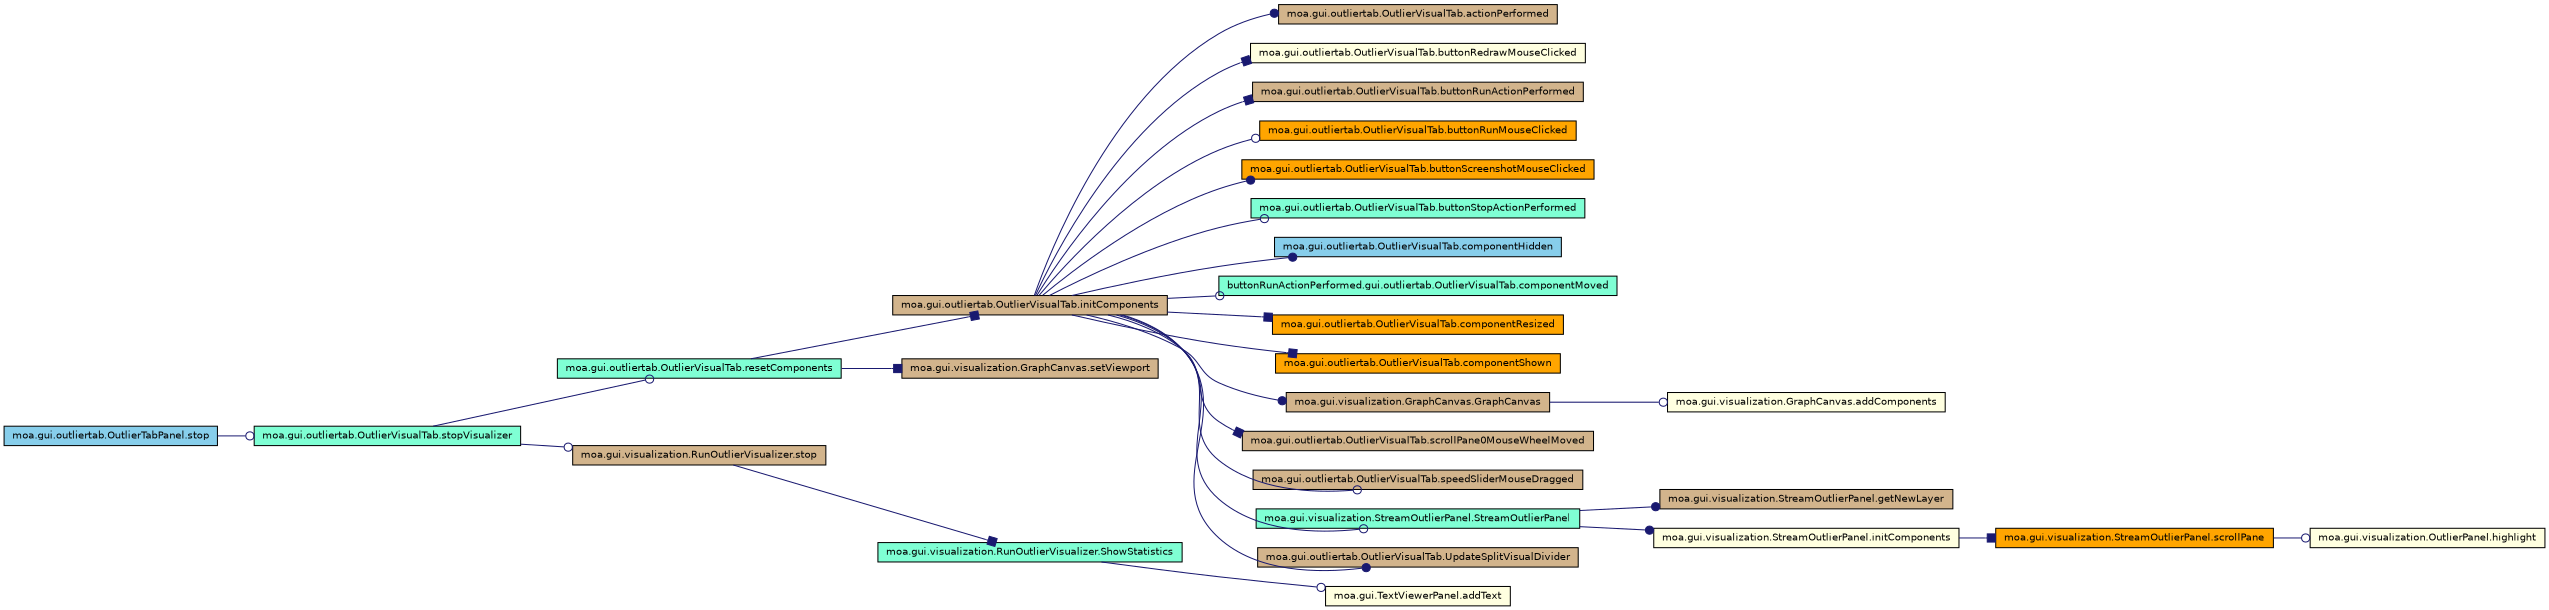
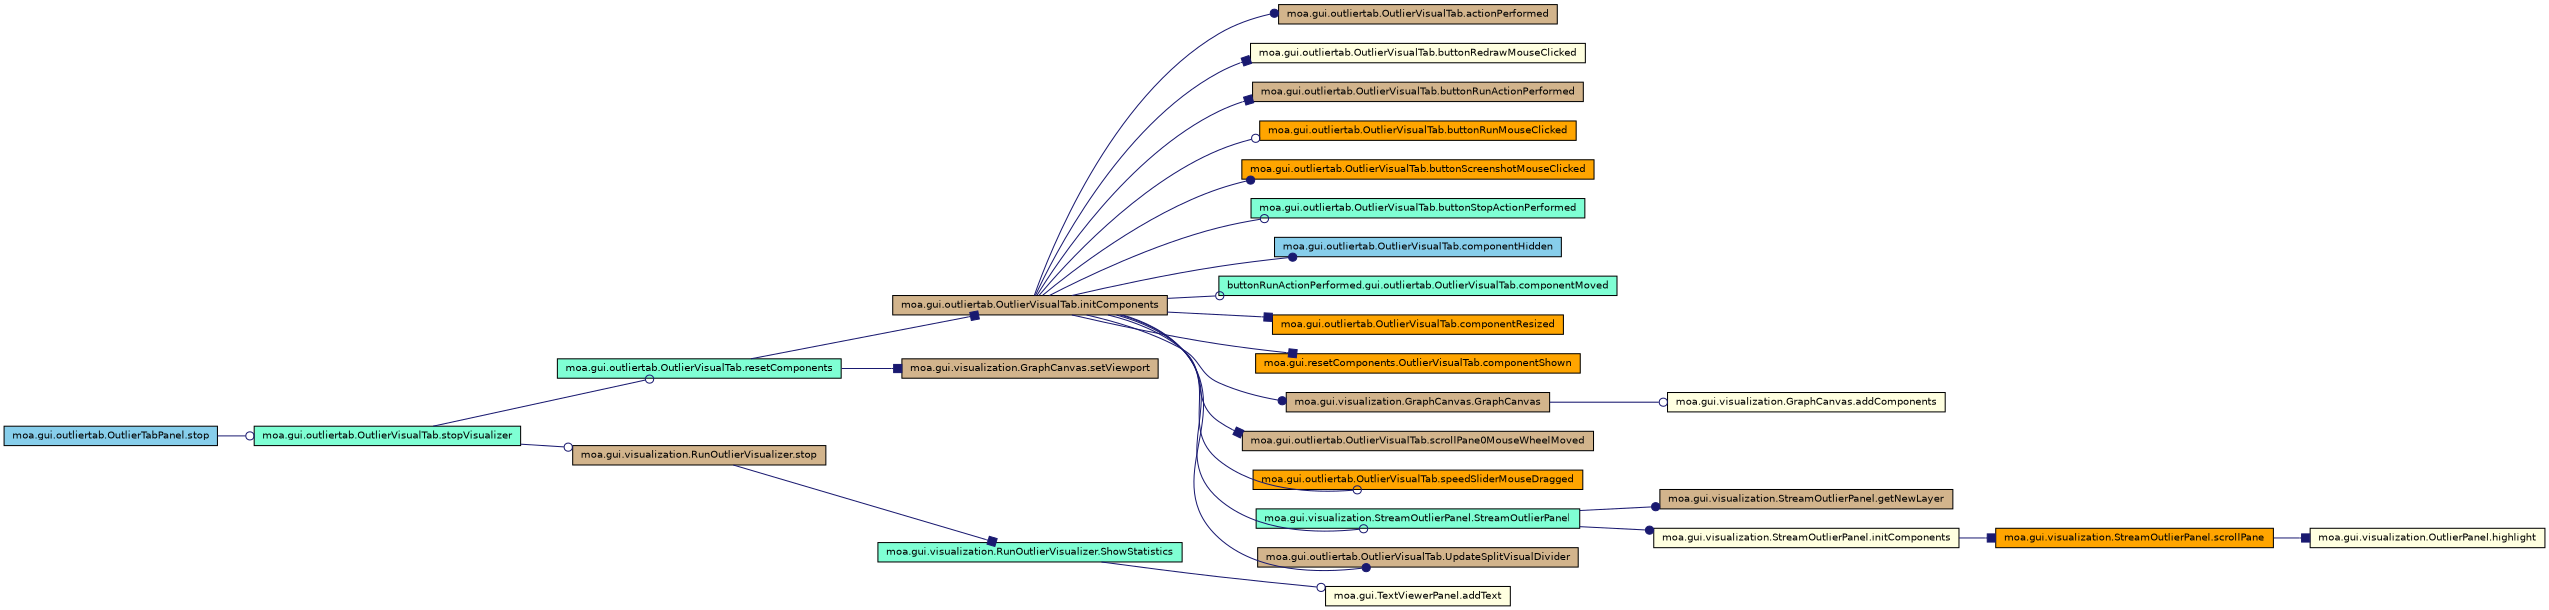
node "moa.gui.outliertab.OutlierVisualTab.componentShown": label "moa.gui.outliertab.OutlierVisualTab.componentShown" -> "moa.gui.resetComponents.OutlierVisualTab.componentShown"
node "moa.gui.outliertab.OutlierVisualTab.speedSliderMouseDragged": fillcolor tan -> orange
edge "moa.gui.visualization.StreamOutlierPanel.scrollPane" -> "moa.gui.visualization.OutlierPanel.highlight": arrowhead odot -> box
